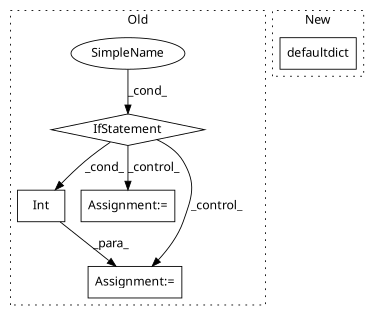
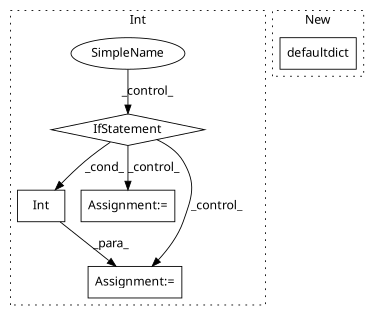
cluster "Old": label "Old" -> "Int"
edge "SimpleName" -> "IfStatement": label "_cond_" -> "_control_"
